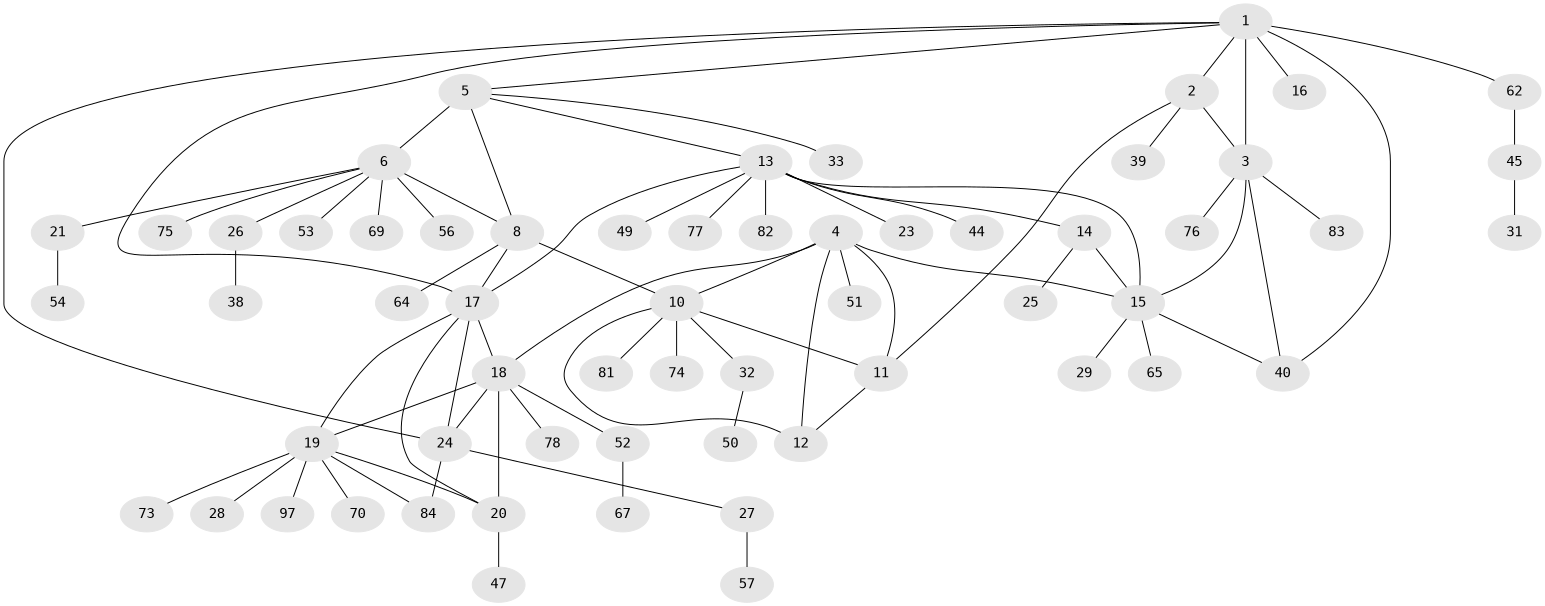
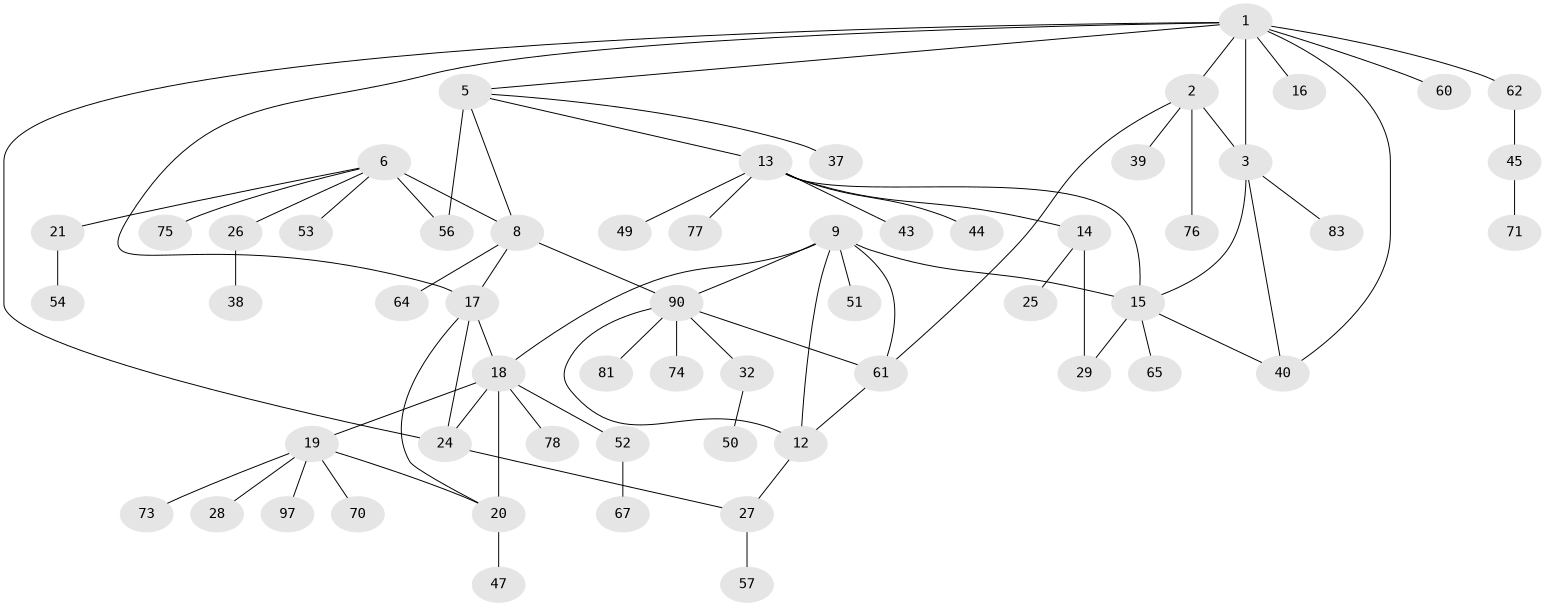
node "60": added
edge "5" -- "6": now "5" -- "56"
node "33": label "33" -> "37"
edge "3" -- "76": now "2" -- "76"
edge "13" -- "17": removed
node "69": removed
node "82": removed
node "4": label "4" -> "9"
node "23": label "23" -> "43"
node "31": label "31" -> "71"
edge "14" -- "15": now "14" -- "29"
node "10": label "10" -> "90"
edge "17" -- "19": removed
node "11": label "11" -> "61"
edge "12" -- "27": added
node "84": removed
